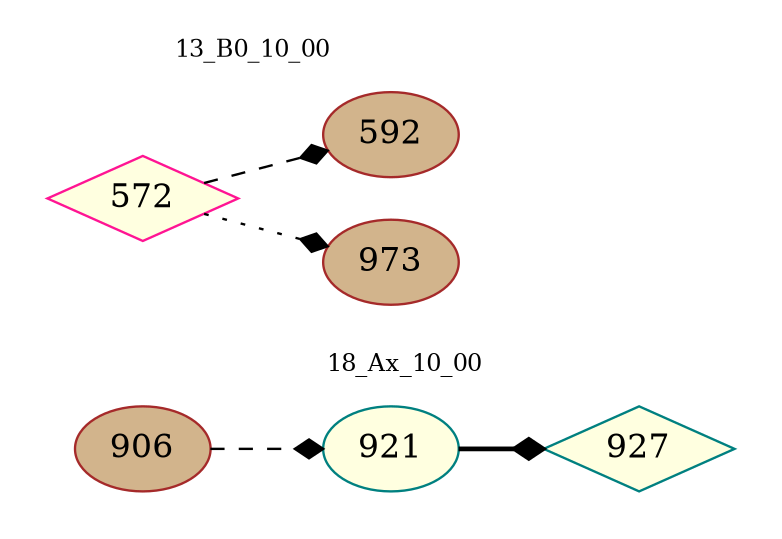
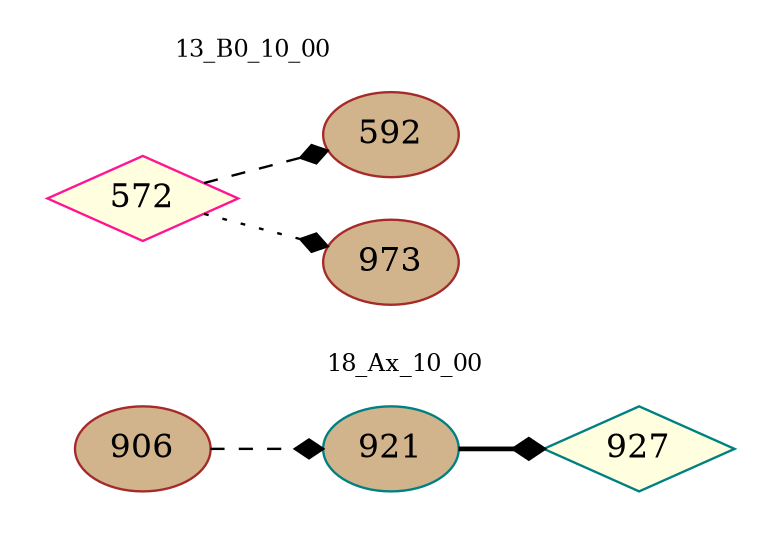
node "921": fillcolor lightyellow -> tan
